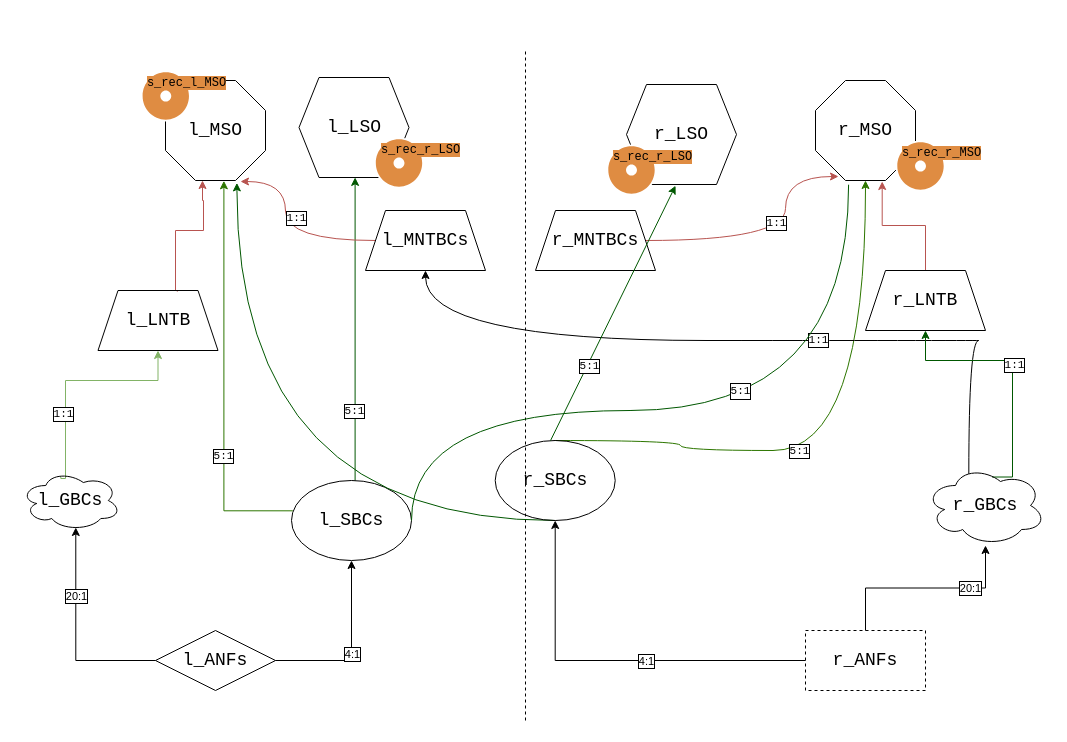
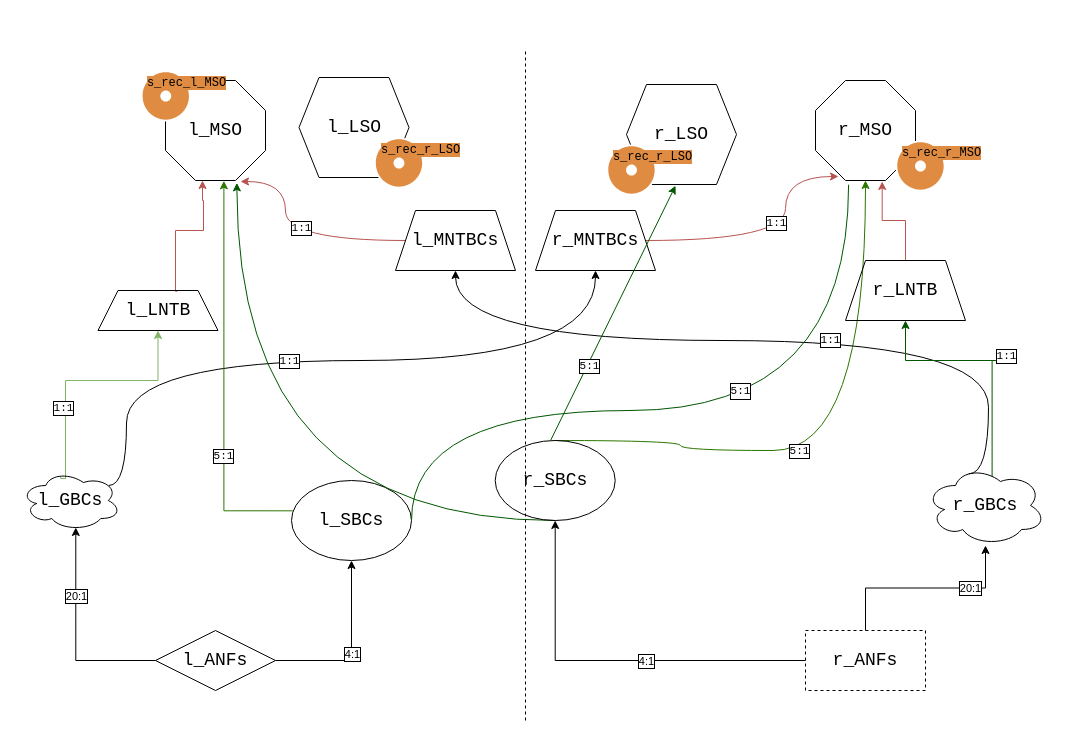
node "l_MNTBCs": moved (426, 241) -> (456, 241)
node "r_LNTB": moved (926, 301) -> (906, 291)
node "l_LNTB": size 120x60 -> 120x40
edge "l_SBCs" -> "l_LSO": removed, label "5:1"
edge "l_GBCs" -> "r_MNTBCs": added, label "1:1"
